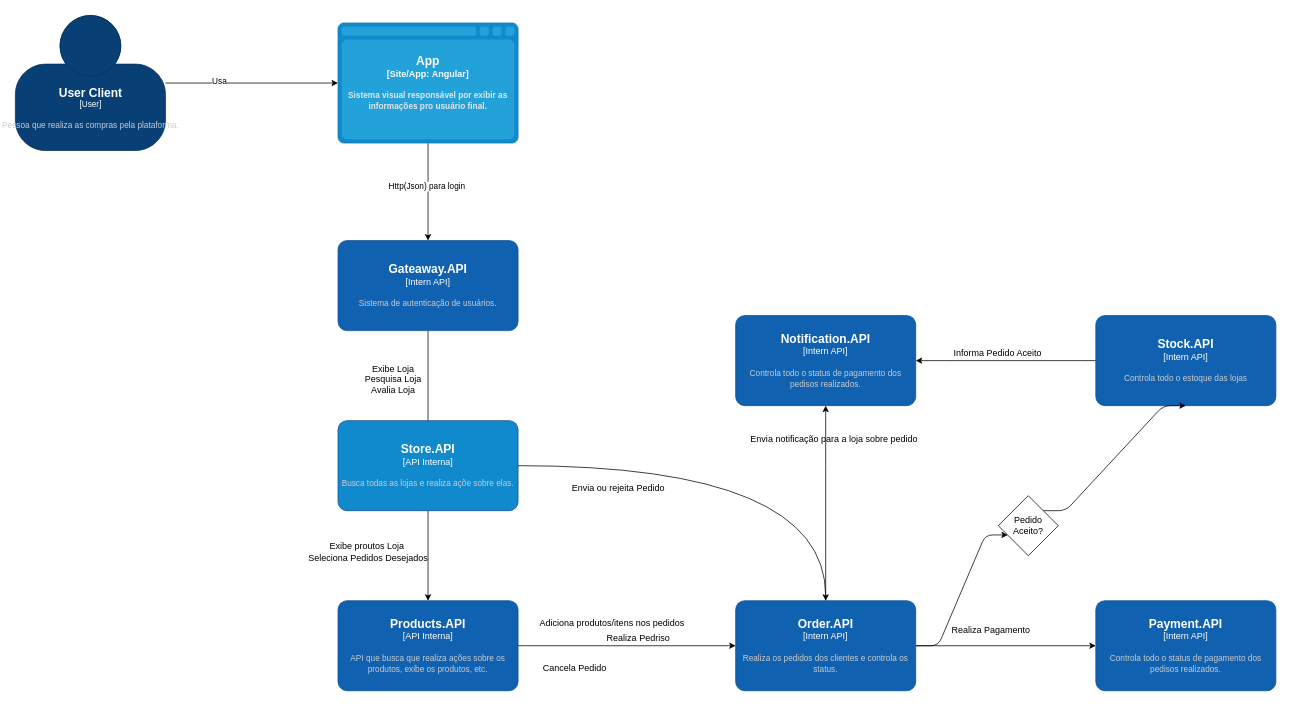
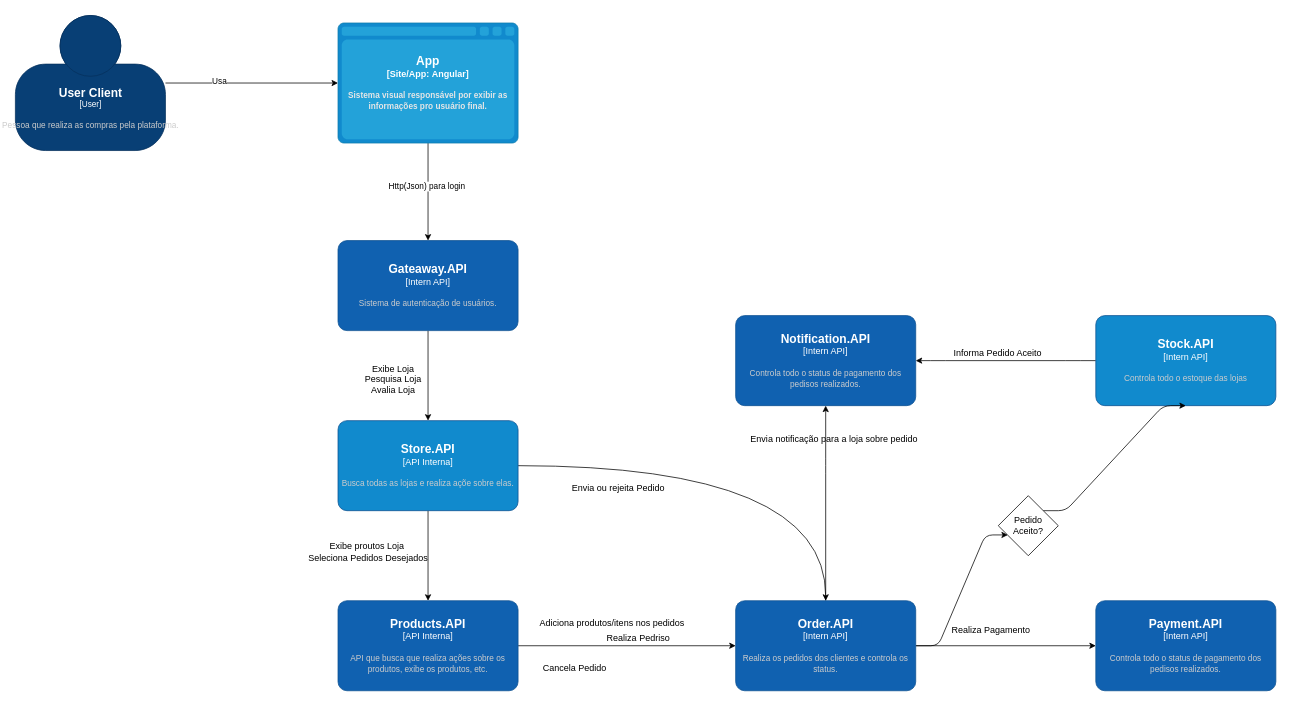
node "Stock.API [Intern API] Controla todo o estoque das lojas": fillcolor #1061b0 -> #118acd
edge "Gateaway.API [Intern API] Sistema de autenticação de usuários." -- "Store.API [API Interna] Busca todas as lojas e realiza açõe sobre elas.": arrowhead none -> classic
